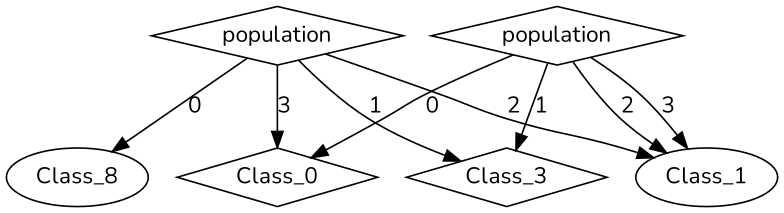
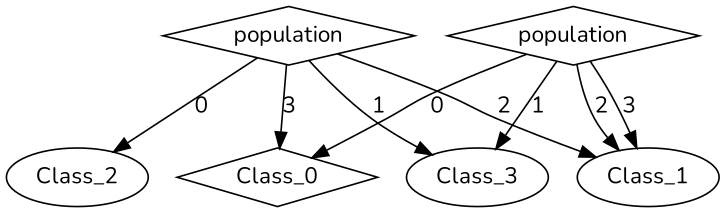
node "Class_8": label "Class_8" -> "Class_2"
node "Class_3": shape diamond -> ellipse
